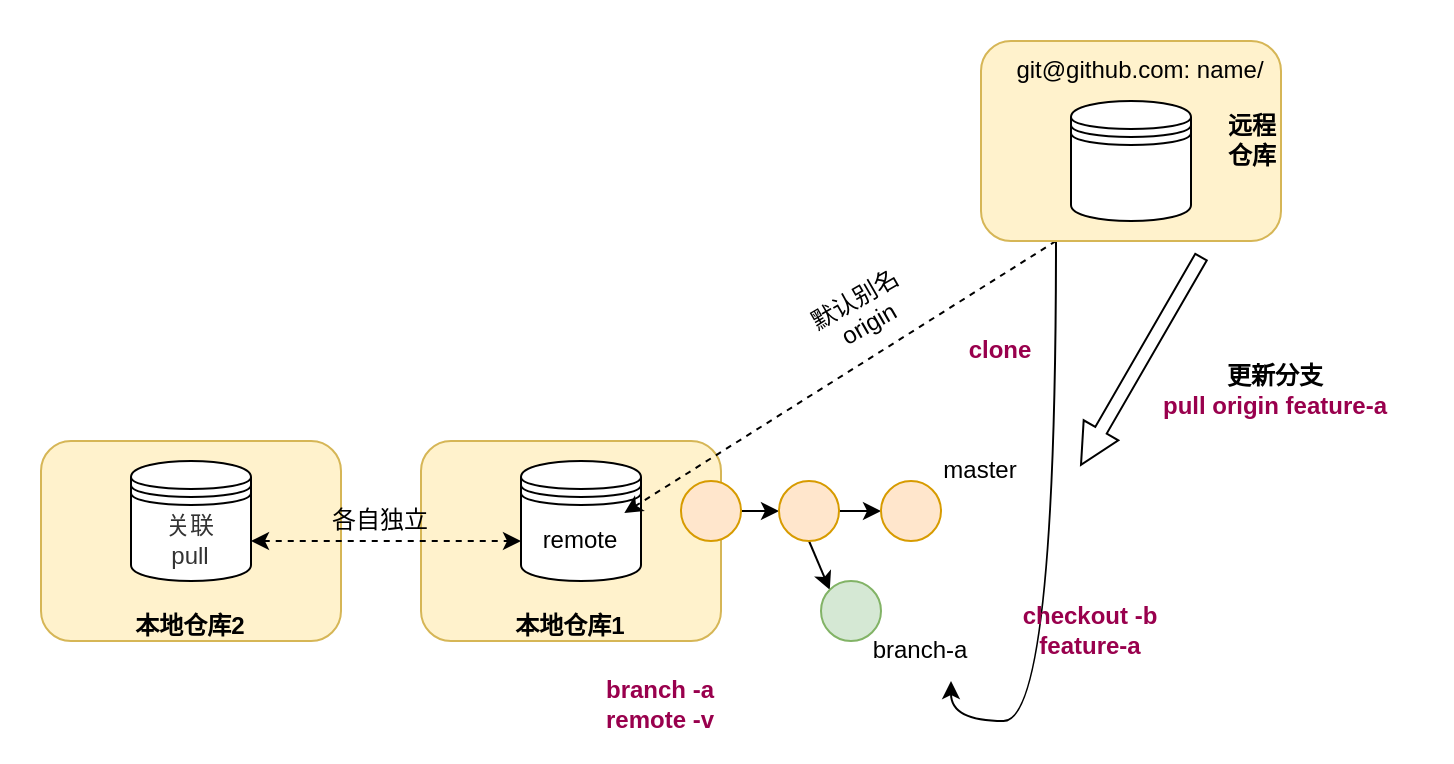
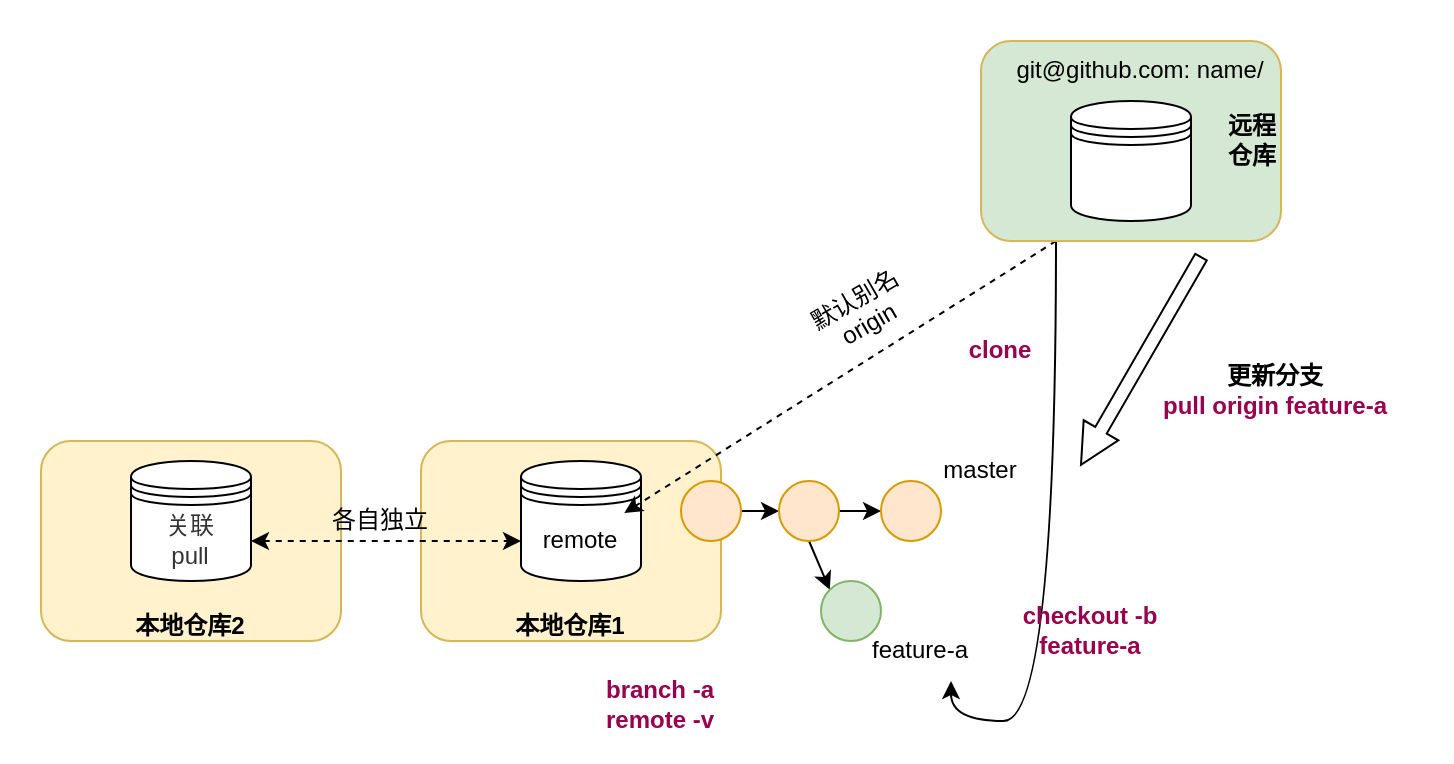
node "远程 仓库": fillcolor #fff2cc -> #d5e8d4
node "branch-a": label "branch-a" -> "feature-a"
